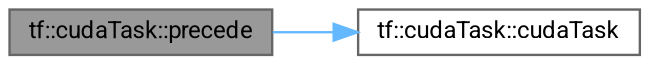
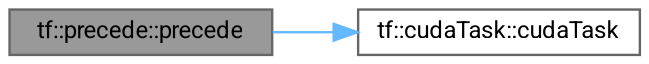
node "tf::cudaTask::precede": label "tf::cudaTask::precede" -> "tf::precede::precede"
